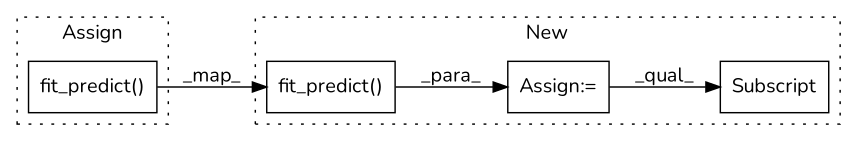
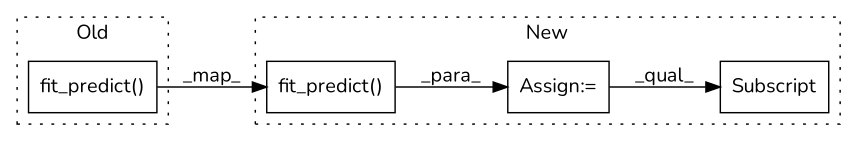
cluster "Assign": label "Assign" -> "Old"
